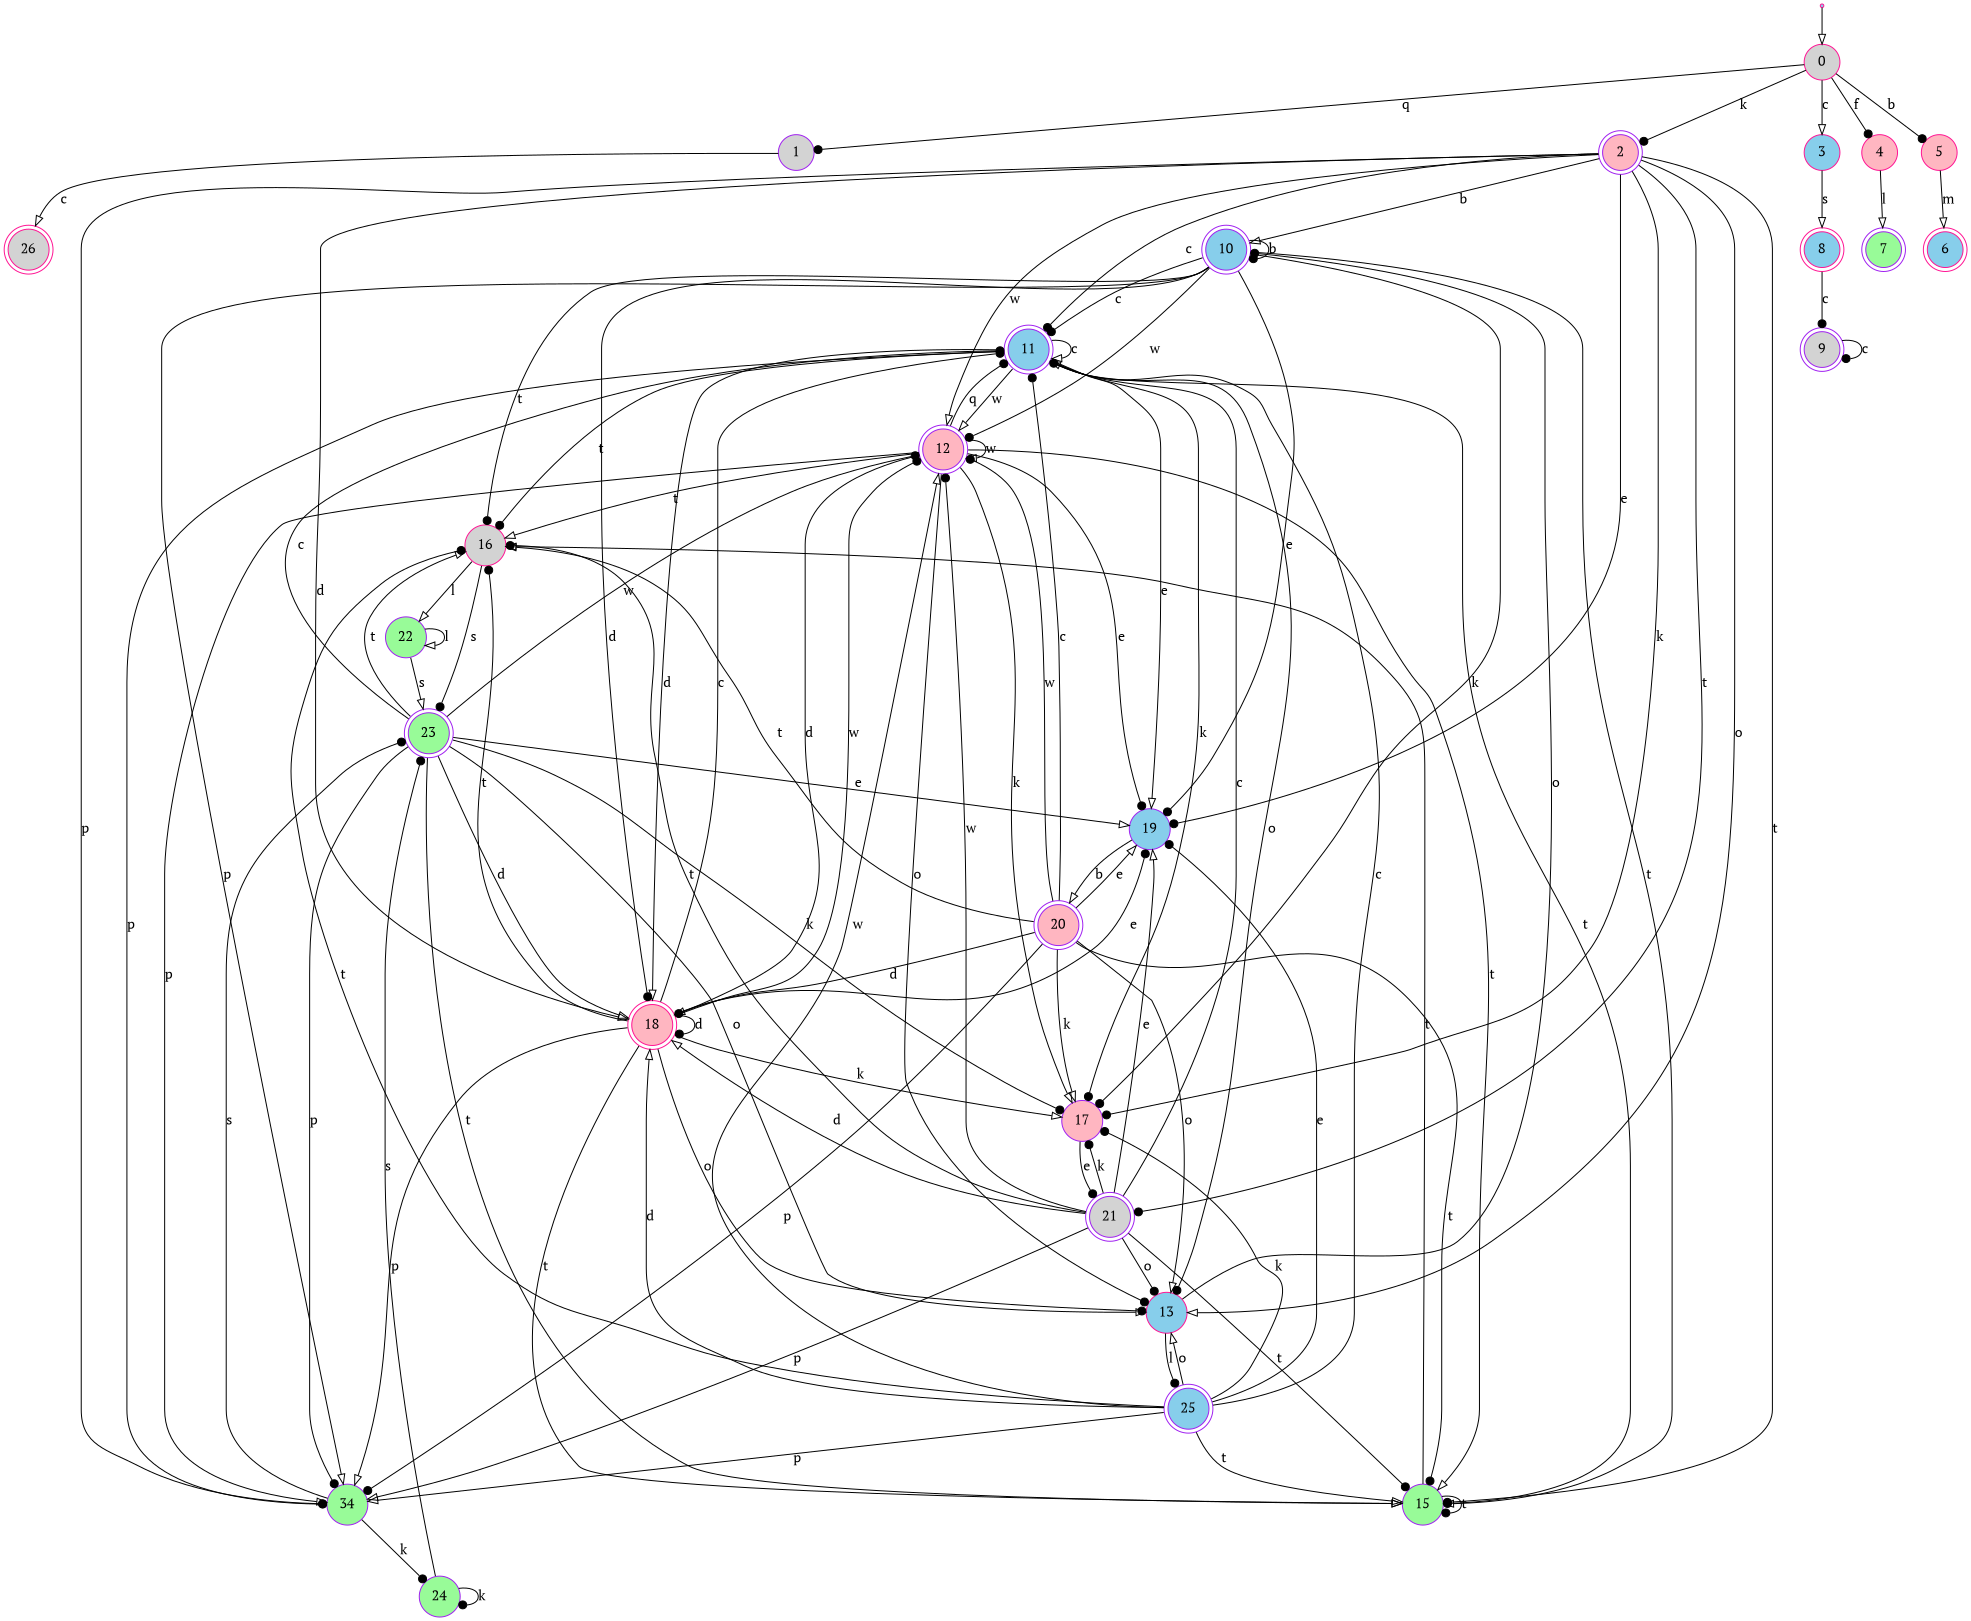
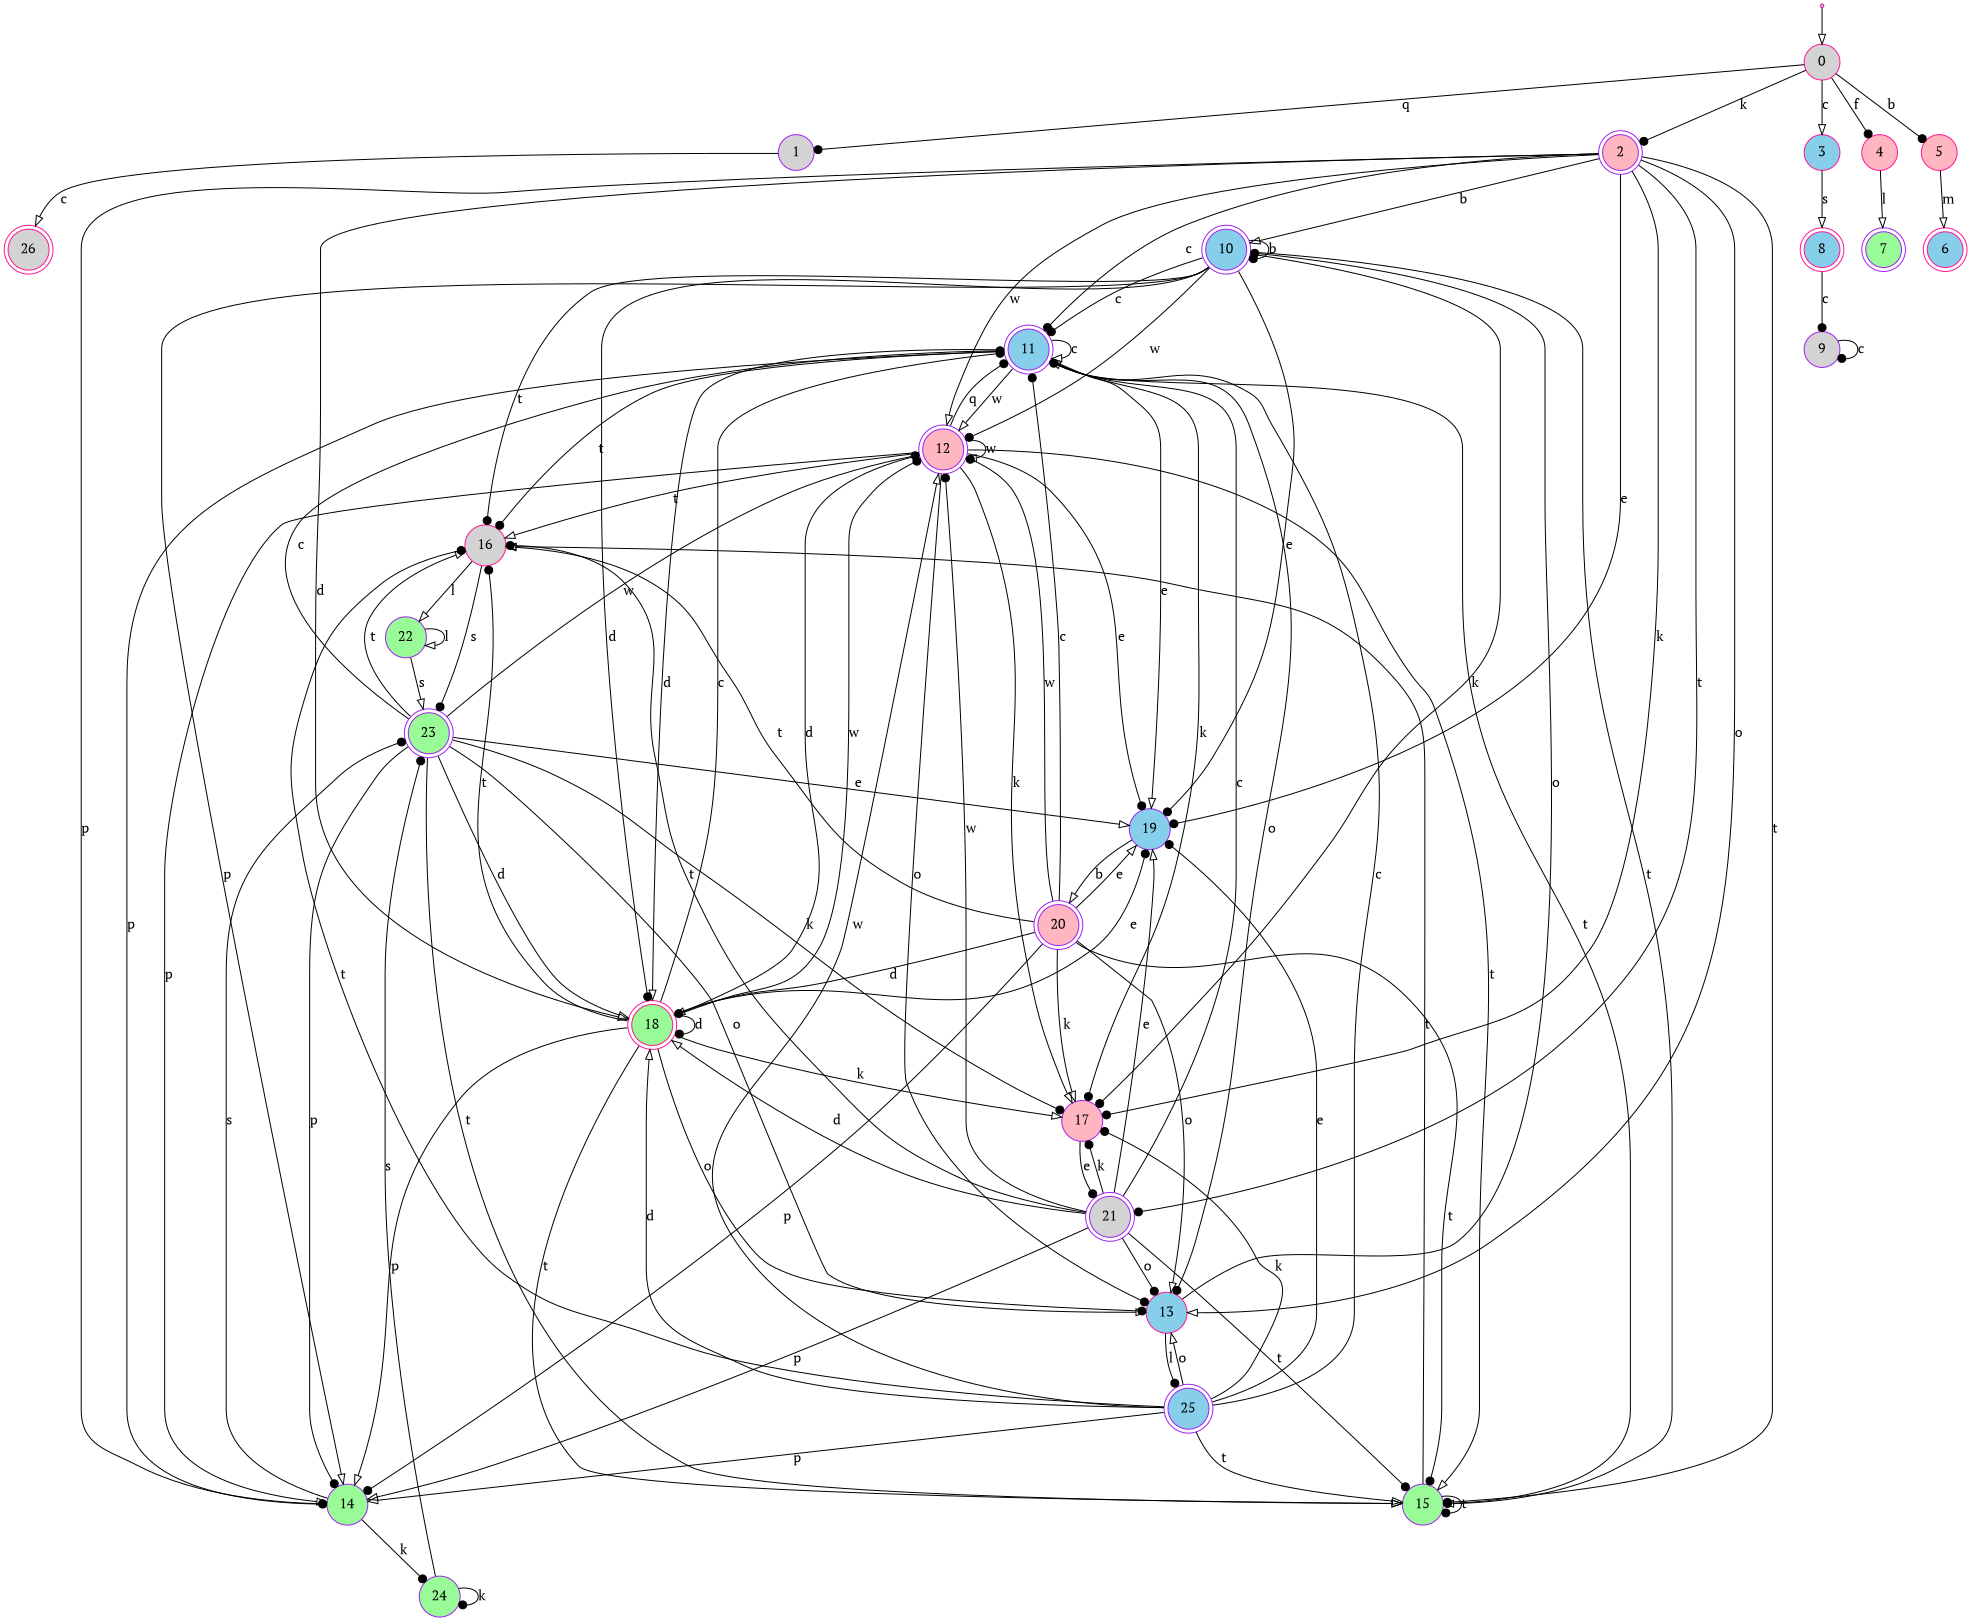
node "9": shape doublecircle -> circle
node "18": fillcolor lightpink -> palegreen
node "34": label "34" -> "14"
